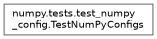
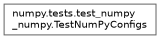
node "numpy.tests.test_numpy _config.TestNumPyConfigs": label "numpy.tests.test_numpy _config.TestNumPyConfigs" -> "numpy.tests.test_numpy _numpy.TestNumPyConfigs"
